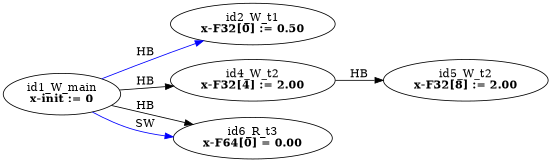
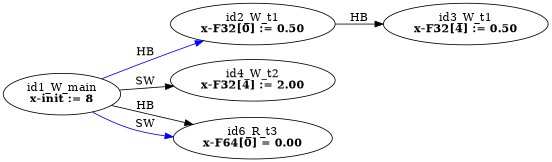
node "id3_W_t1": added
node "id5_W_t2": removed
edge "id1_W_main" -> "id4_W_t2": label "HB" -> "SW"
node "id1_W_main": text "x-init := 0" -> "x-init := 8"
